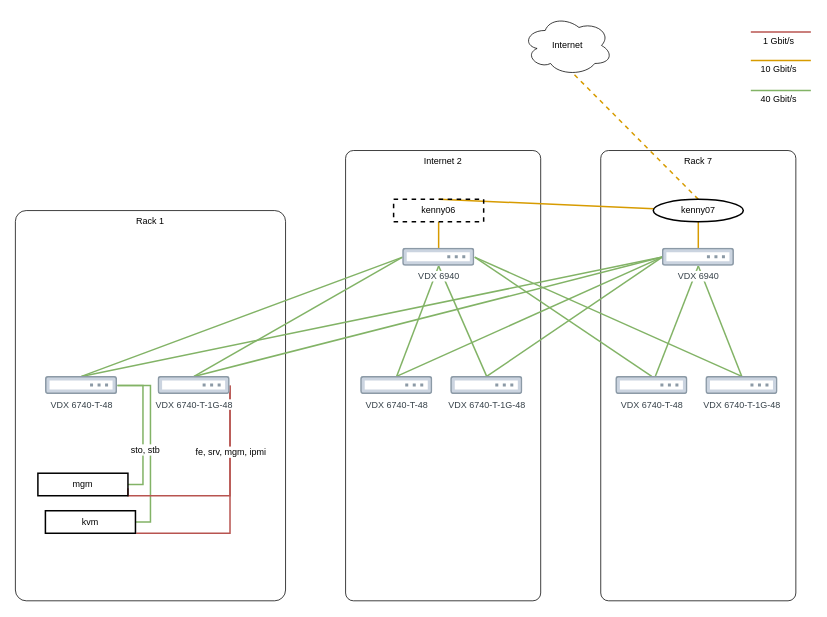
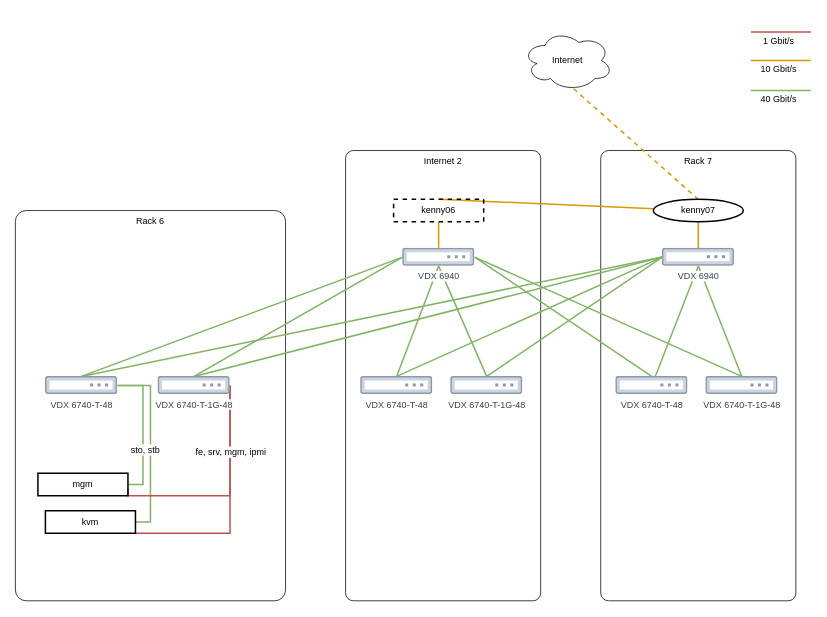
node "Internet": moved (567, 45) -> (567, 60)
node "Rack 1": label "Rack 1" -> "Rack 6"
